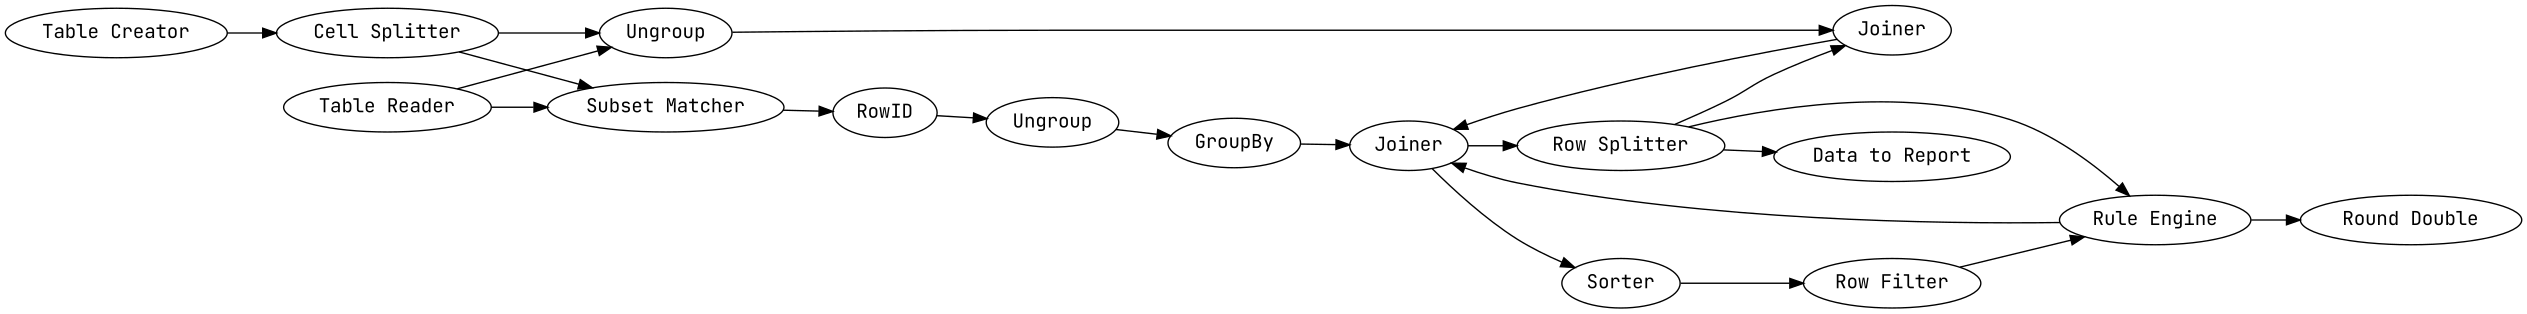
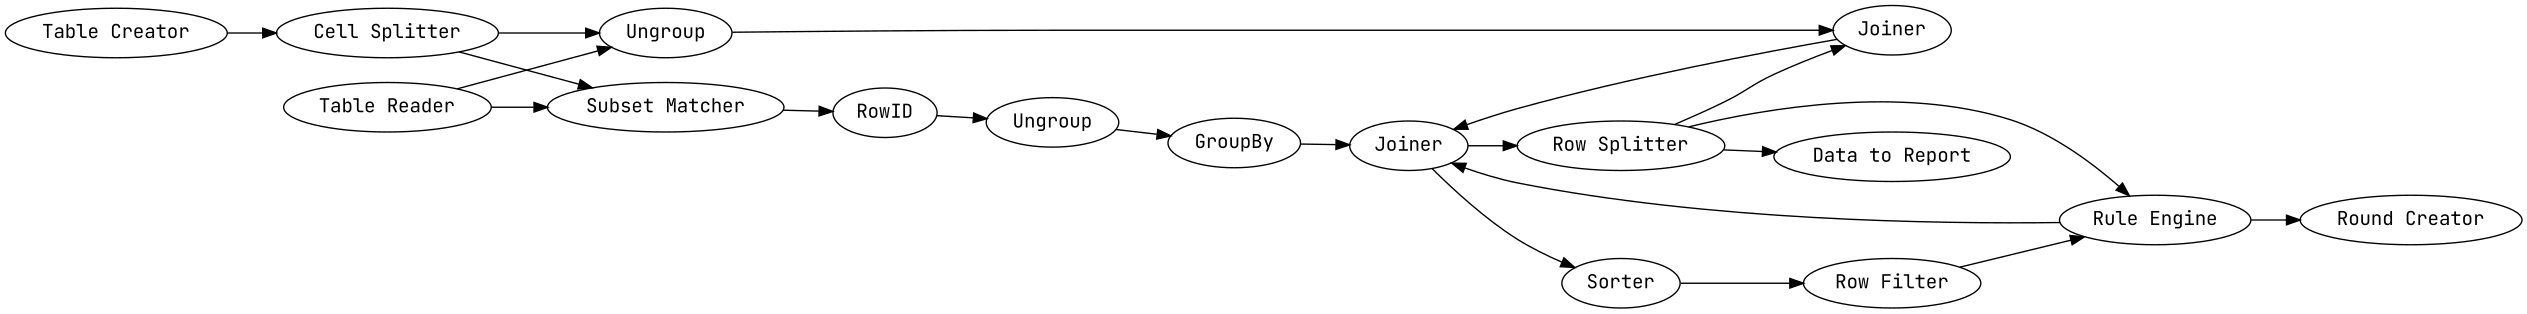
node "Round Double": label "Round Double" -> "Round Creator"
